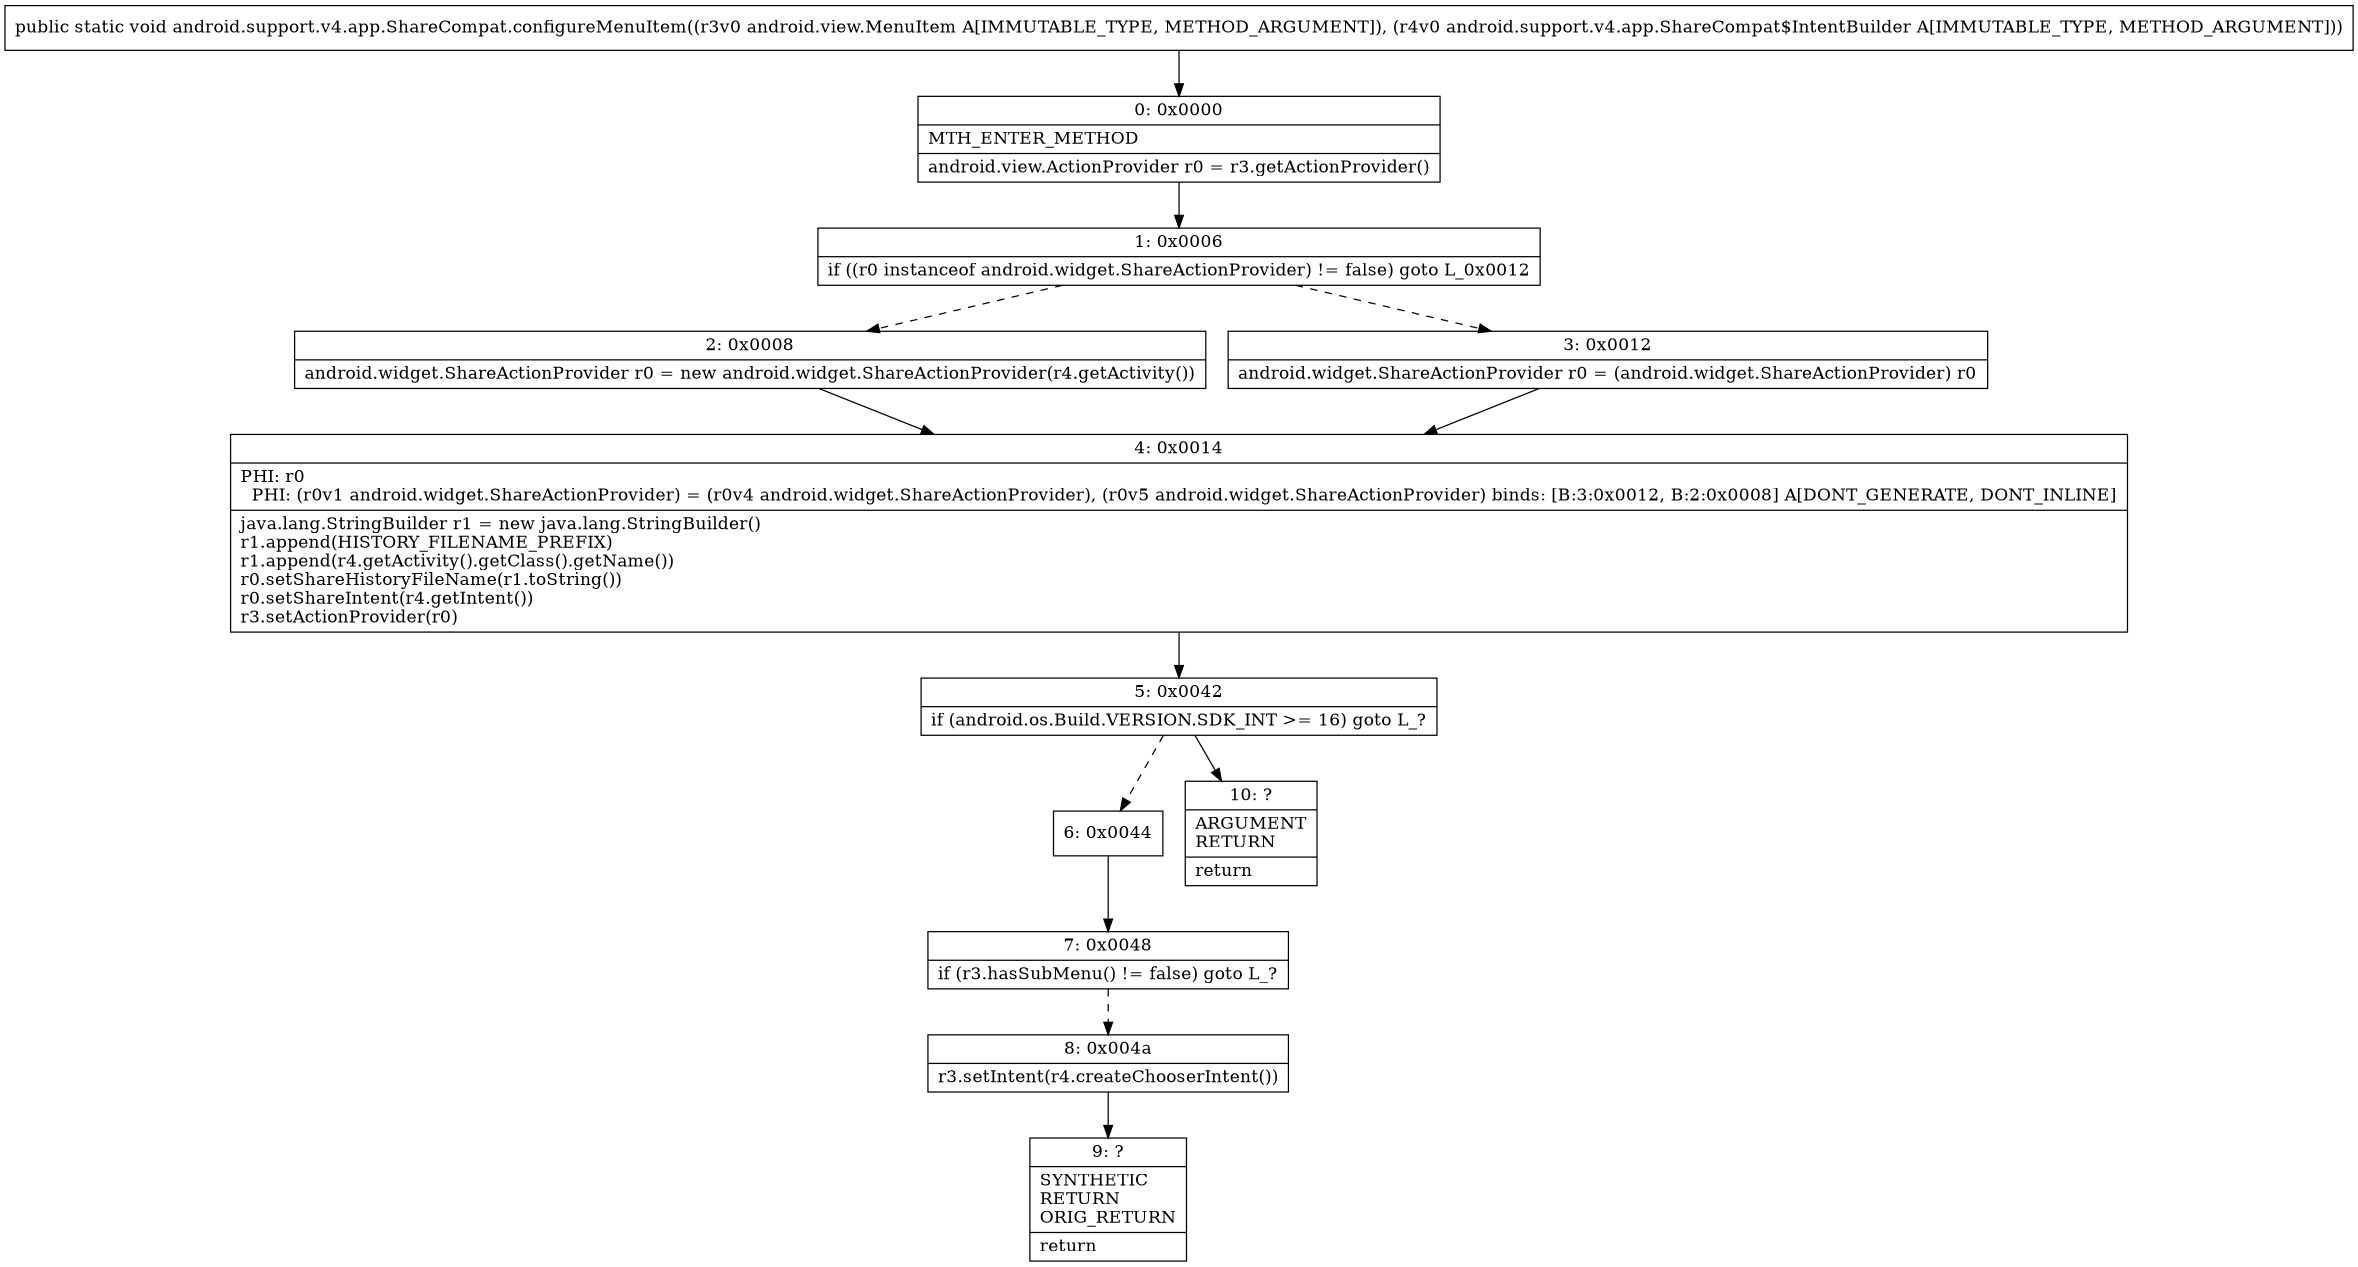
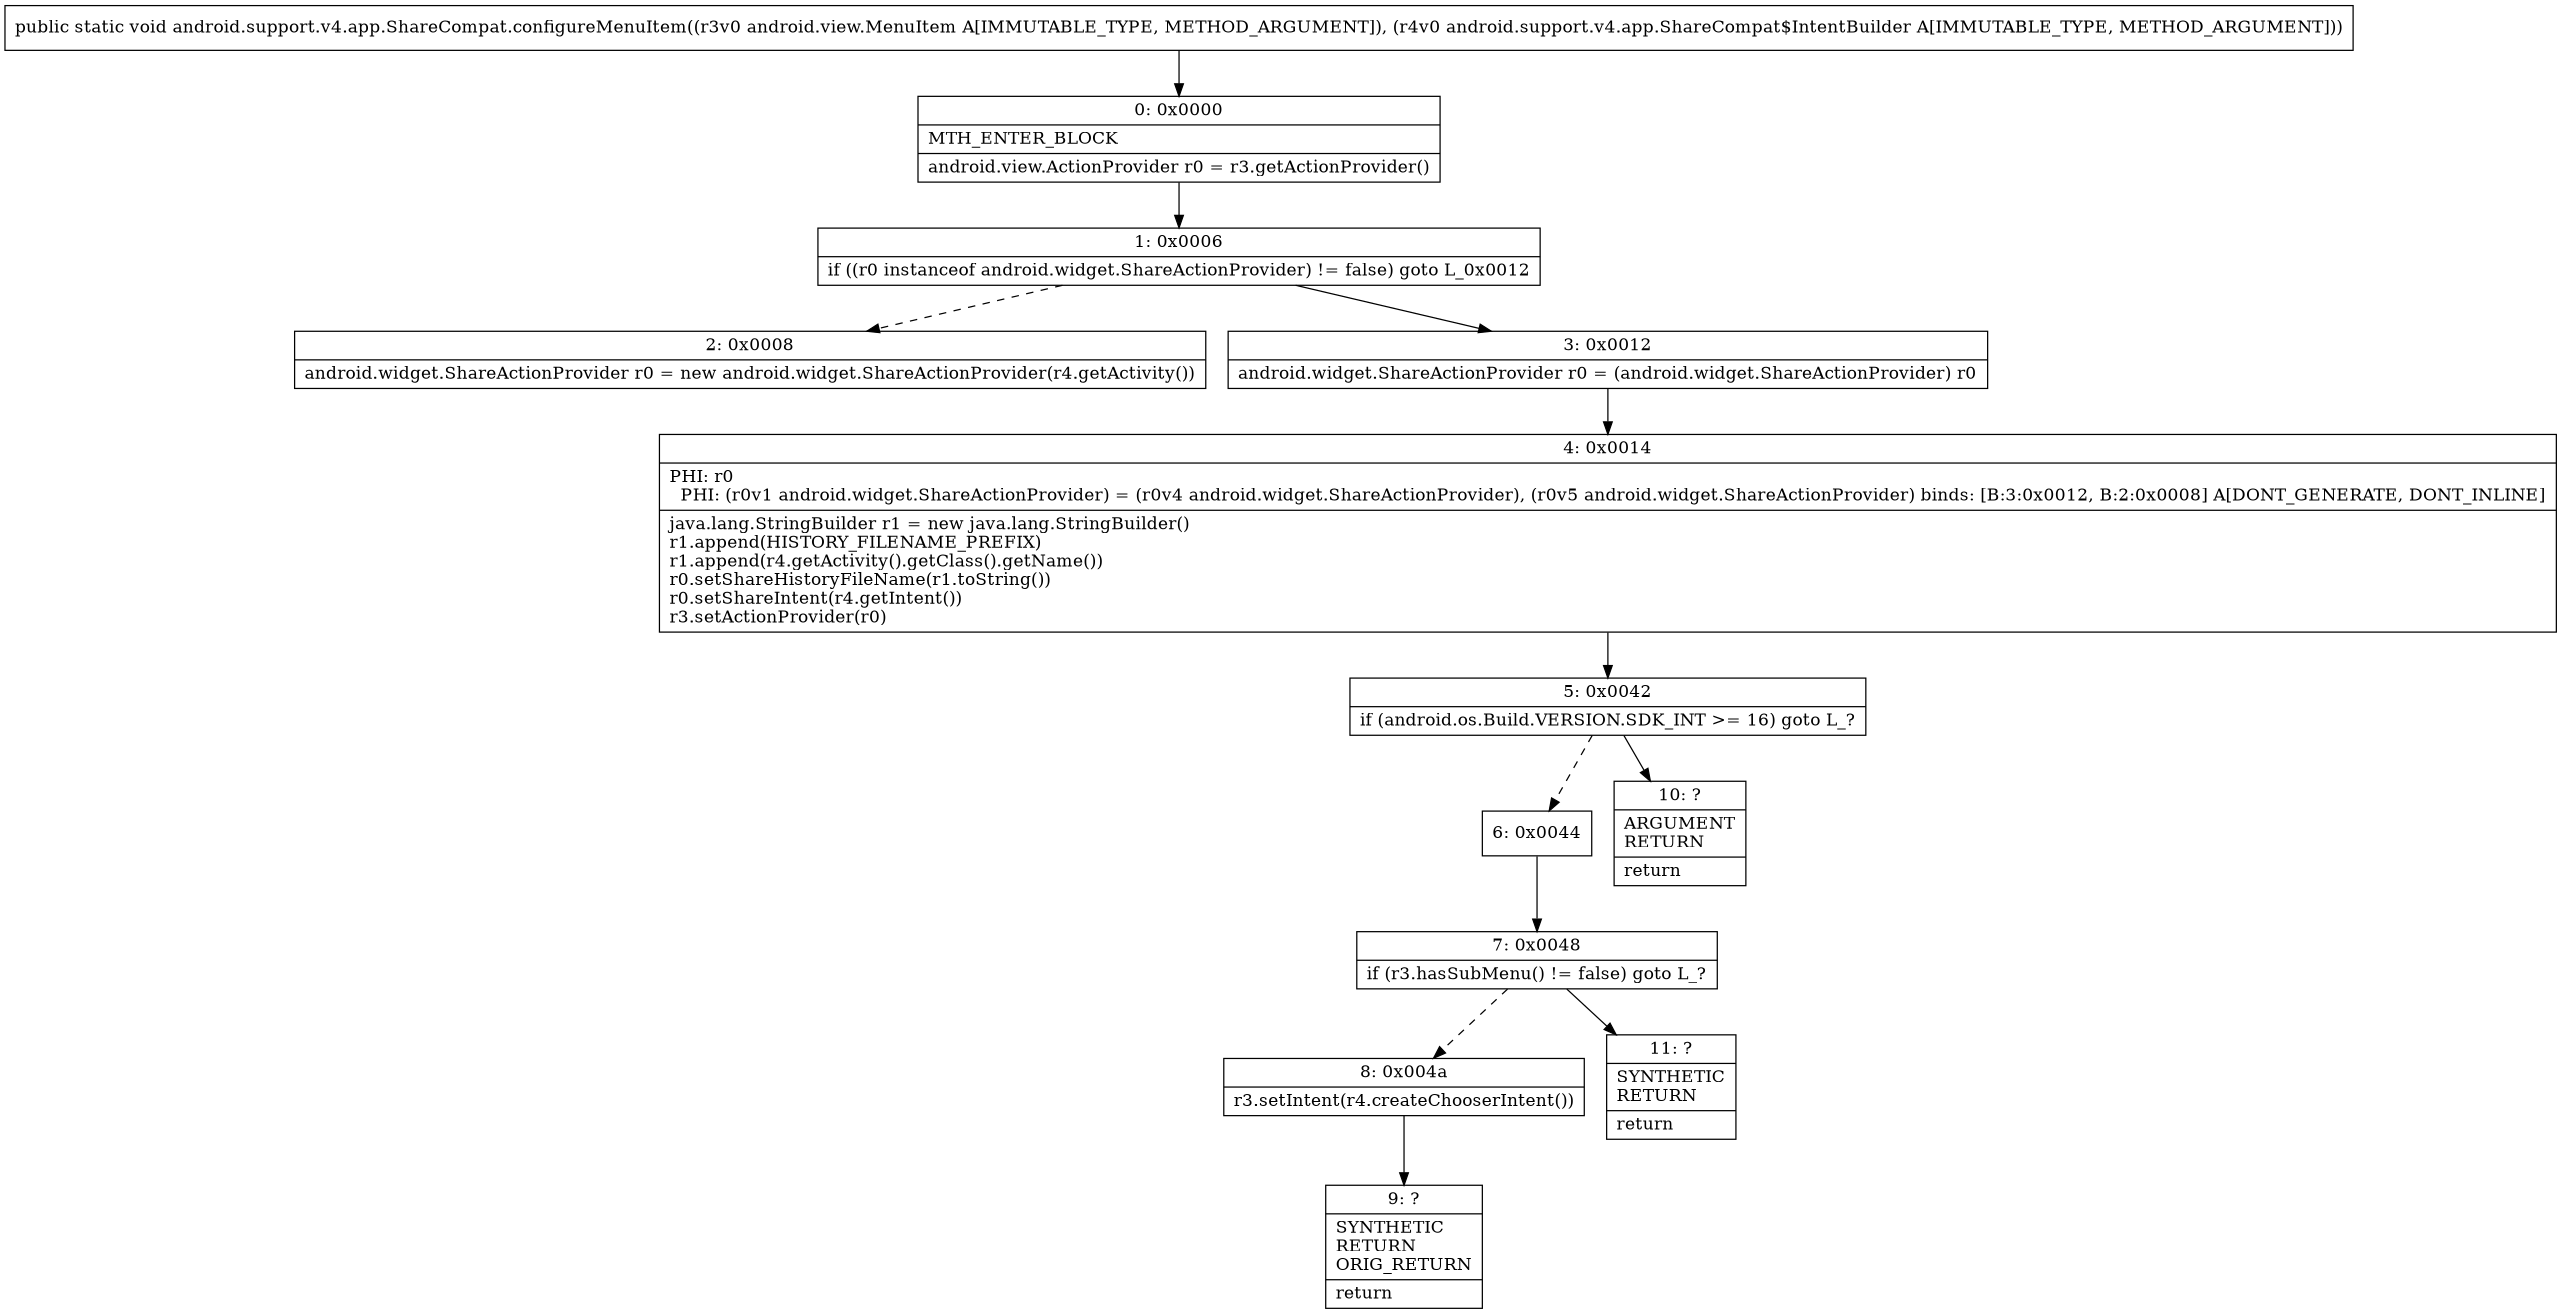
node "0: 0x0000": text "MTH_ENTER_METHOD" -> "MTH_ENTER_BLOCK"
edge "1: 0x0006" -> "3: 0x0012": style dashed -> solid
edge "2: 0x0008" -> "4: 0x0014": removed
node "11: ?": added
